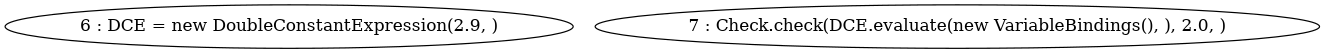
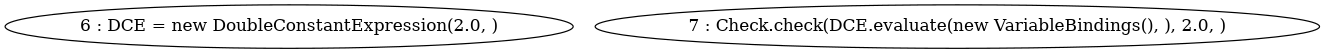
node "6 : DCE = new DoubleConstantExpression(2.9, )": label "6 : DCE = new DoubleConstantExpression(2.9, )" -> "6 : DCE = new DoubleConstantExpression(2.0, )"
